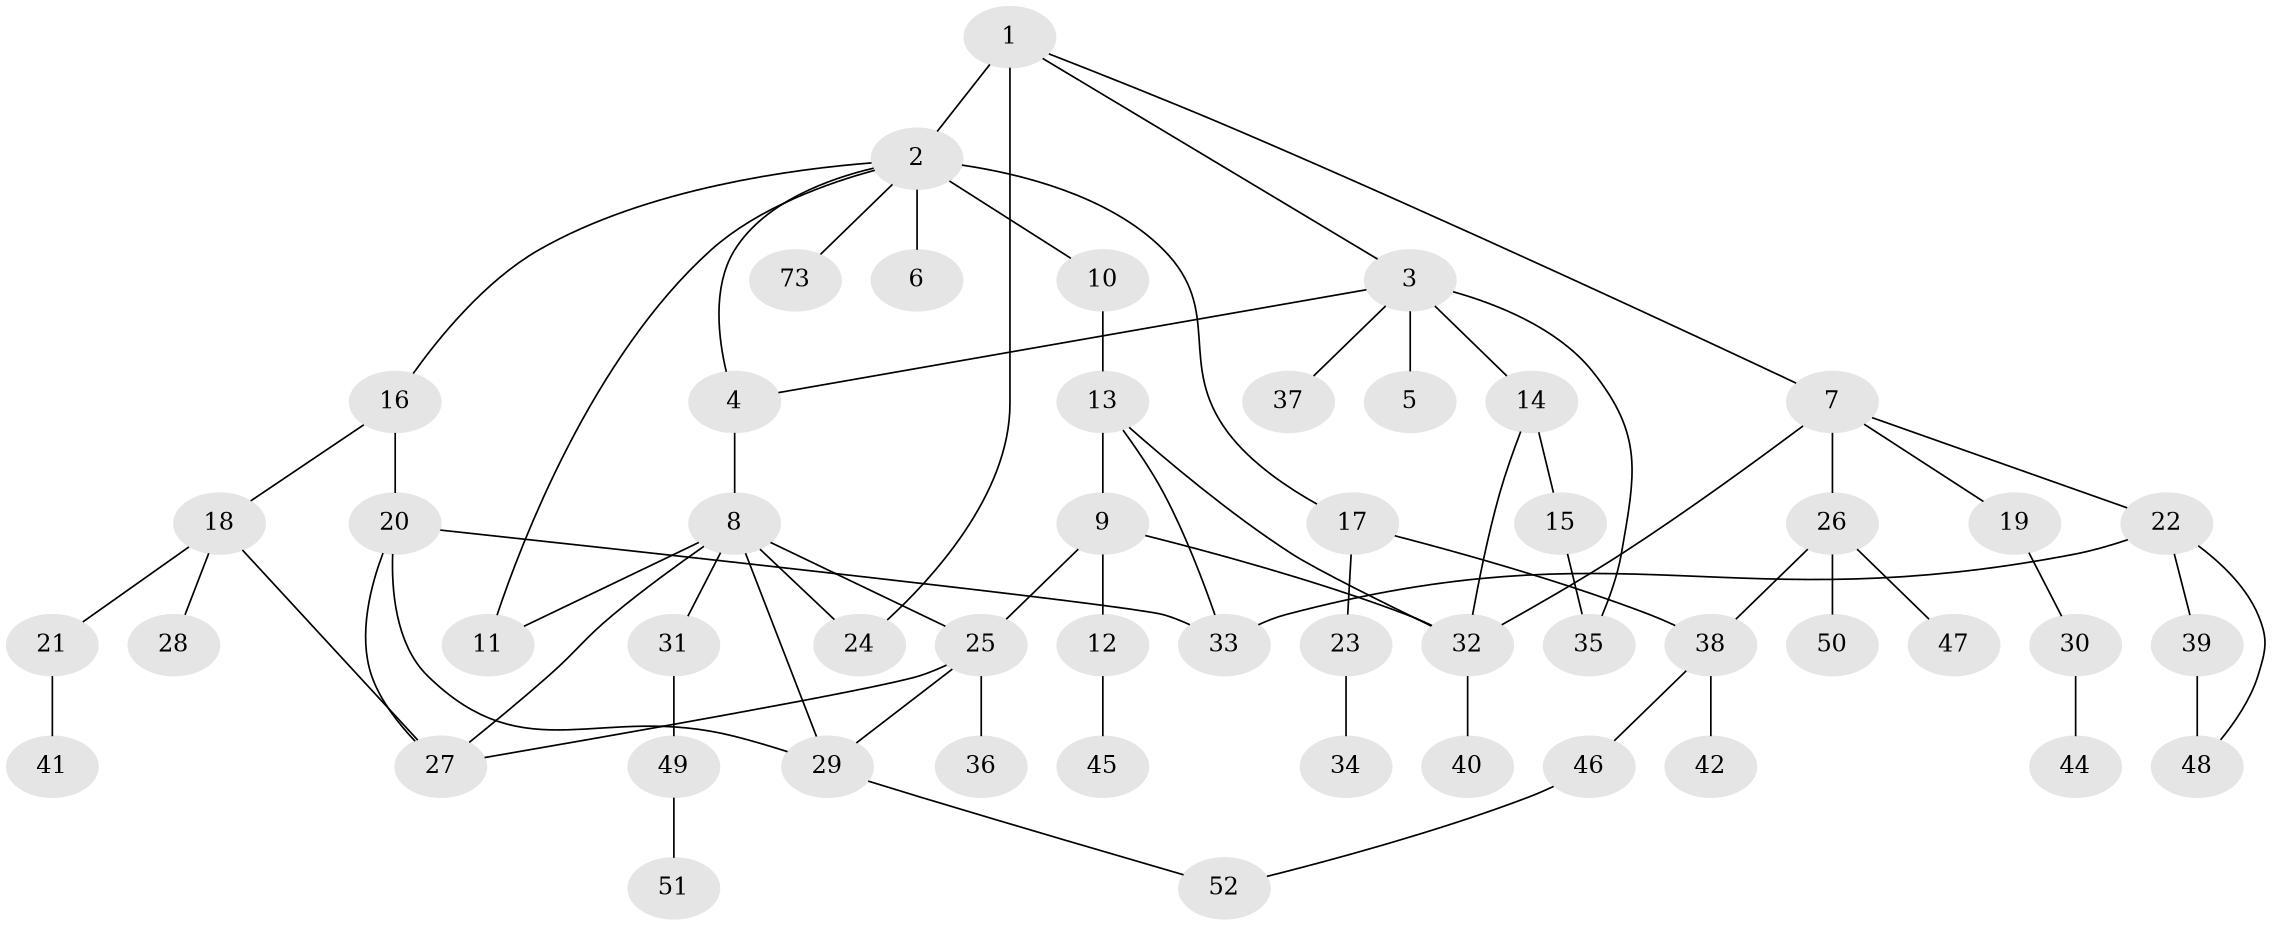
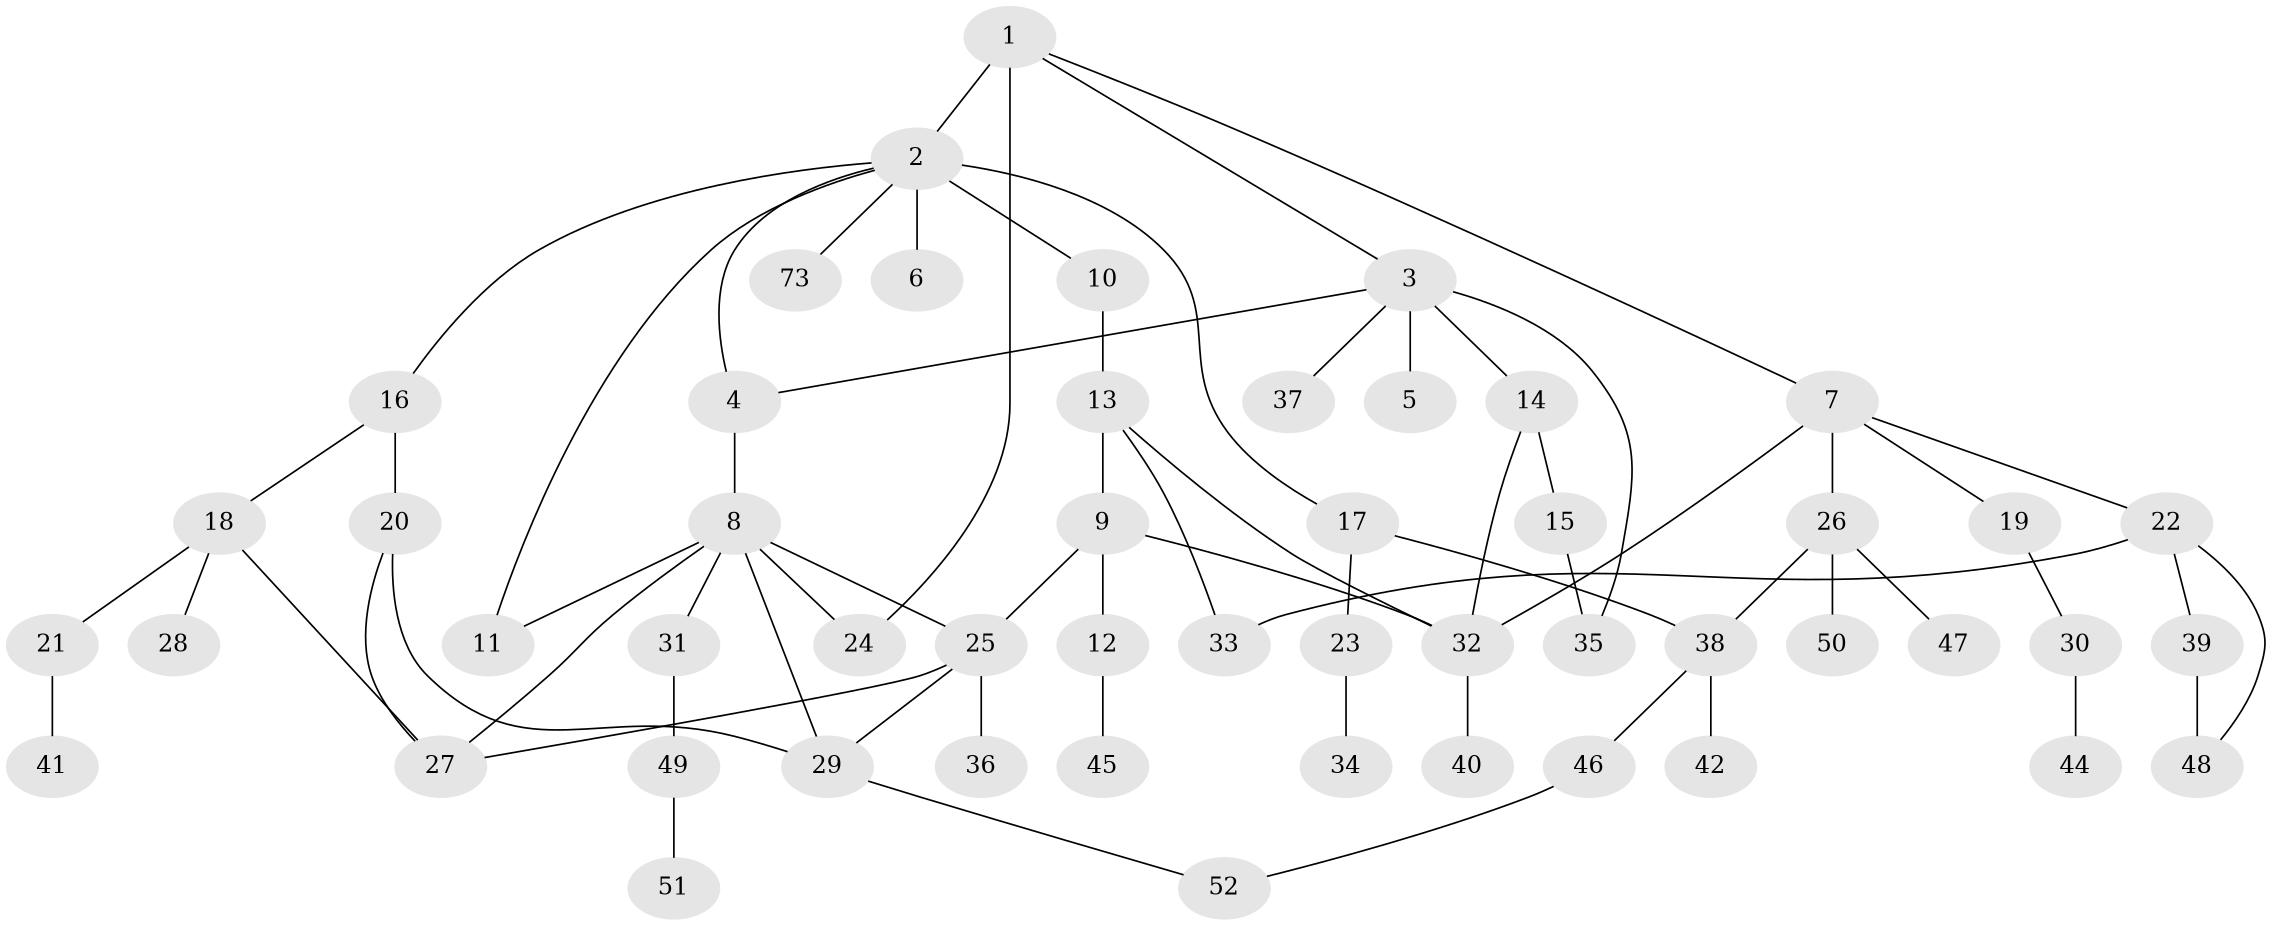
edge "20" -- "33": removed
